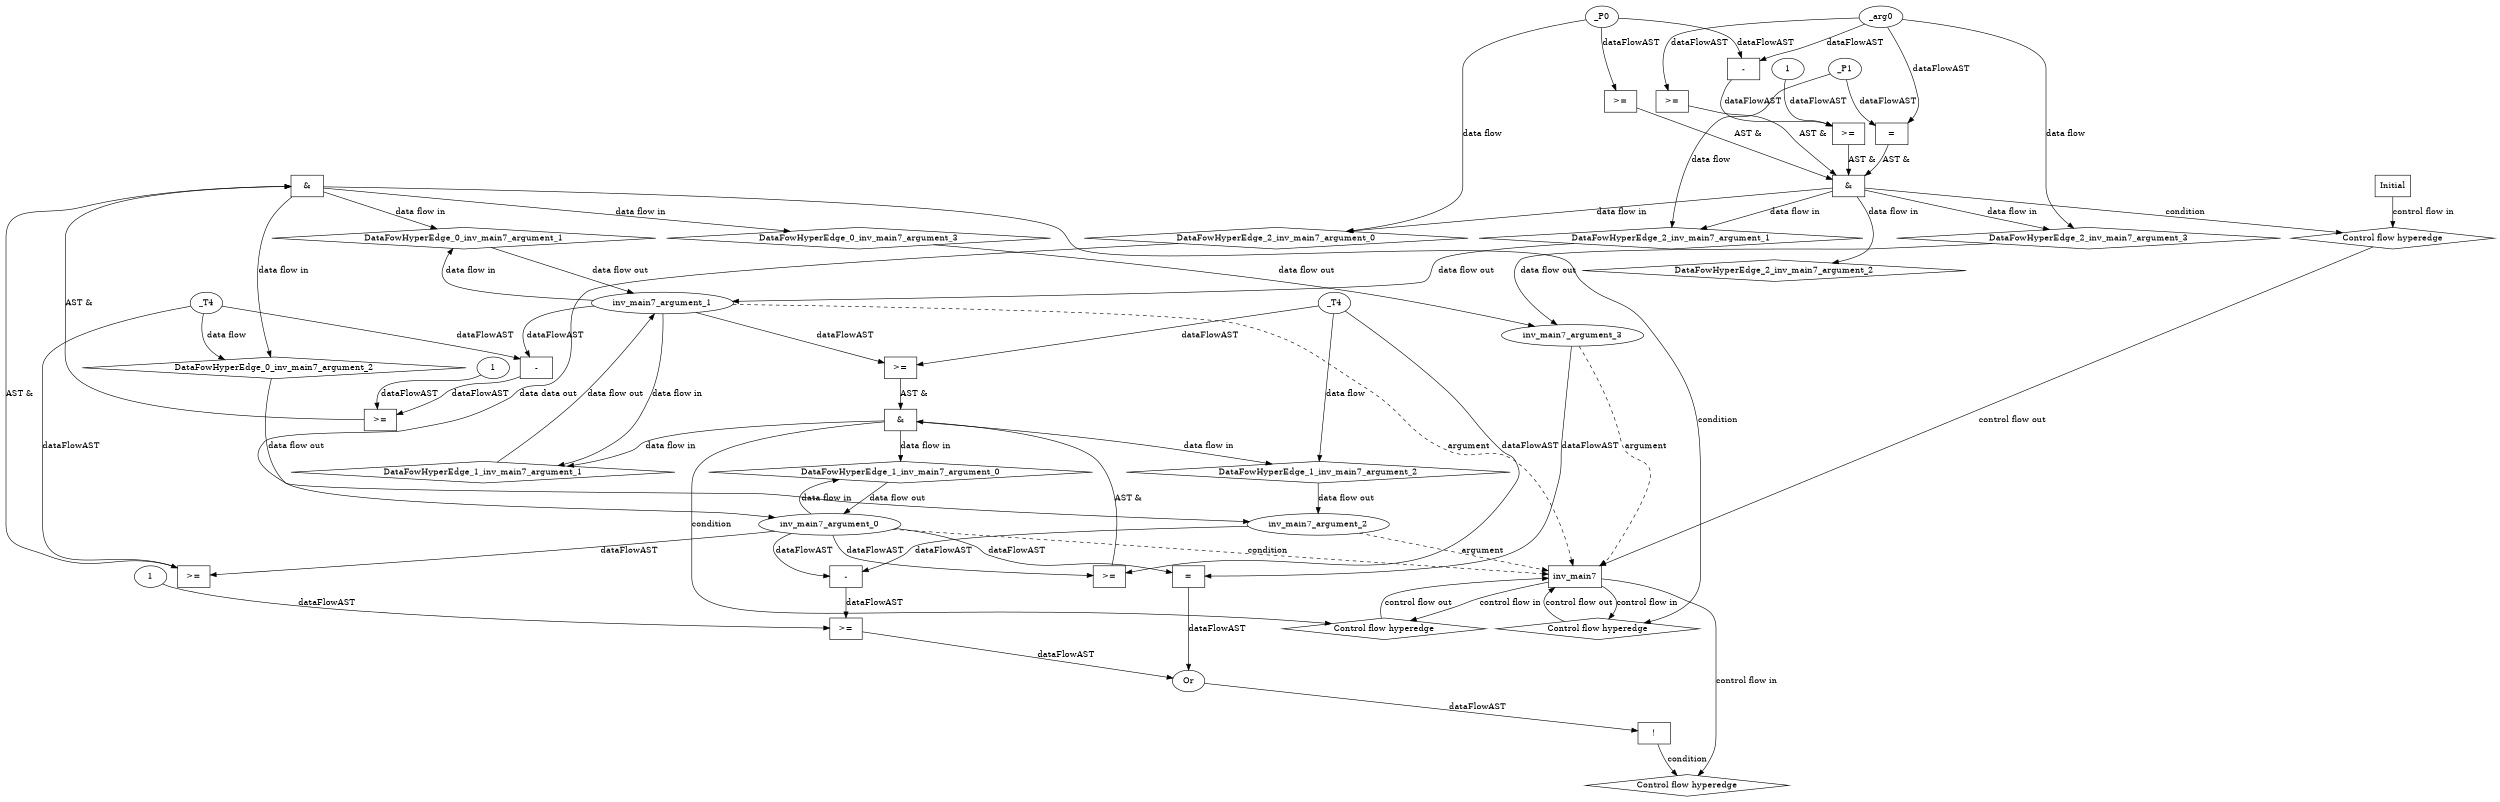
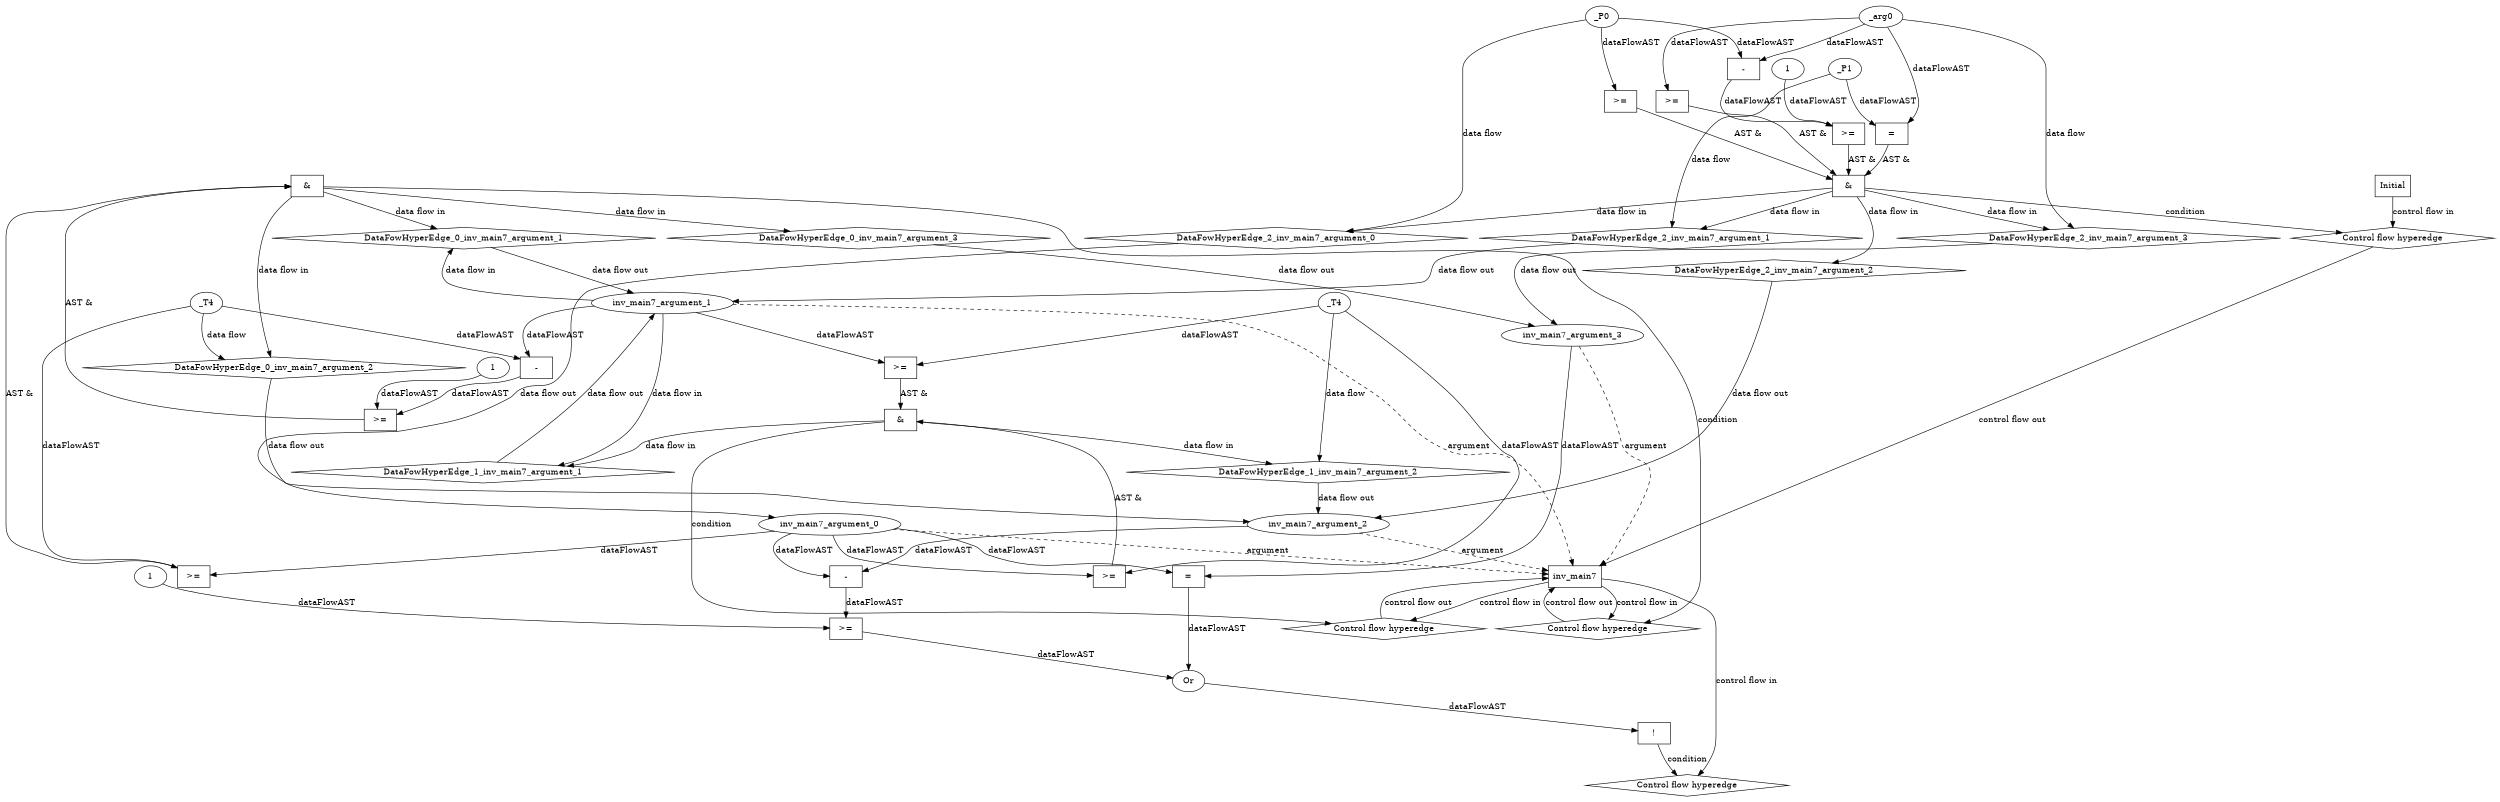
edge "DataFowHyperEdge_2_inv_main7_argument_0" -> "inv_main7_argument_0": label "data data out" -> "data flow out"
edge "DataFowHyperEdge_2_inv_main7_argument_2" -> "inv_main7_argument_2": added, label "data flow out"
node "DataFowHyperEdge_1_inv_main7_argument_0": removed
edge "inv_main7_argument_0" -> "inv_main7": label "condition" -> "argument"
